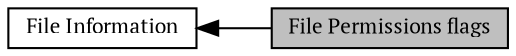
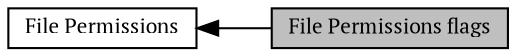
node "File Information": label "File Information" -> "File Permissions"
